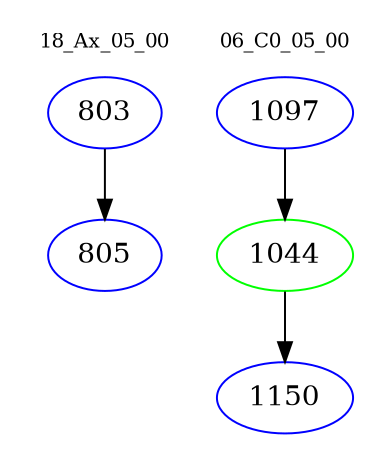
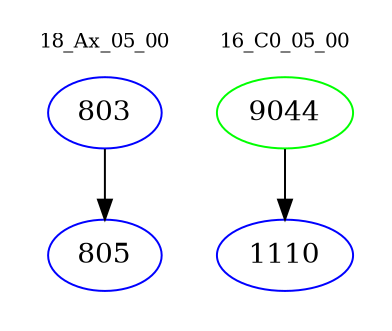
cluster "06_C0_05_00": label "06_C0_05_00" -> "16_C0_05_00"
node "1097": removed
node "1044": label "1044" -> "9044"
node "1150": label "1150" -> "1110"
